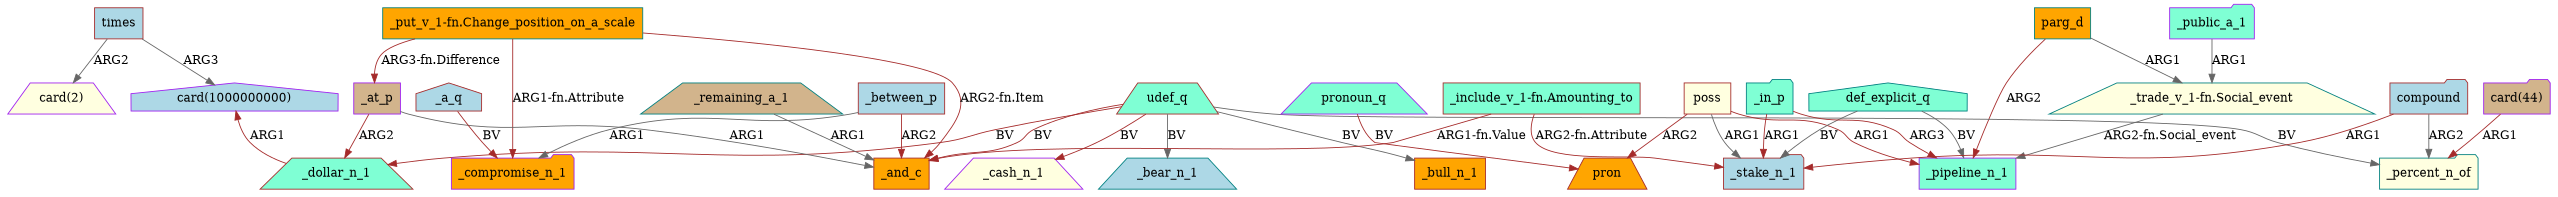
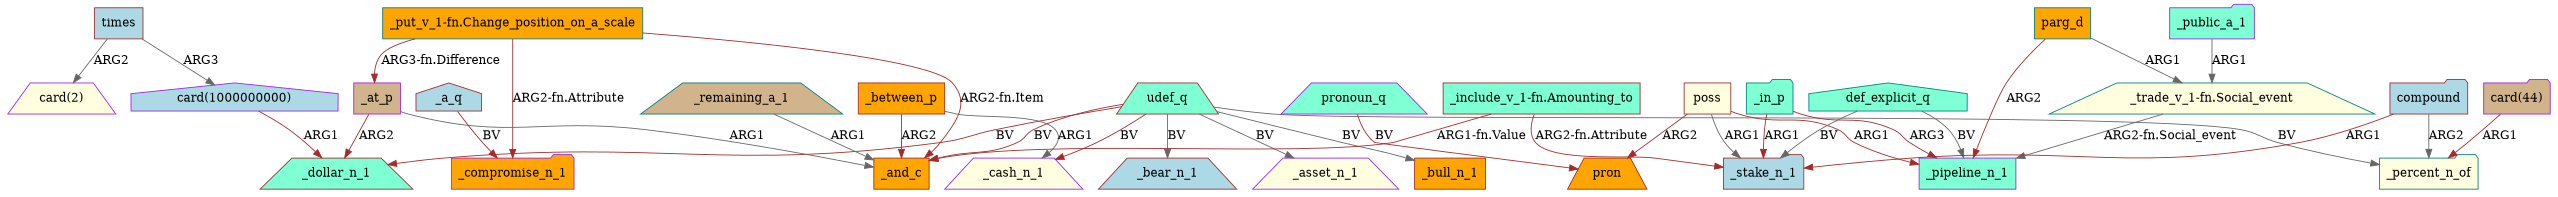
edge "_put_v_1-fn.Change_position_on_a_scale" -> "_compromise_n_1": label "ARG1-fn.Attribute" -> "ARG2-fn.Attribute"
node "_between_p": fillcolor lightblue -> orange
edge "_between_p" -> "_compromise_n_1": now "_between_p" -> "_cash_n_1"
edge "_dollar_n_1" -> "card(1000000000)": reversed
node "_bear_n_1": color teal -> brown
node "_asset_n_1": added
